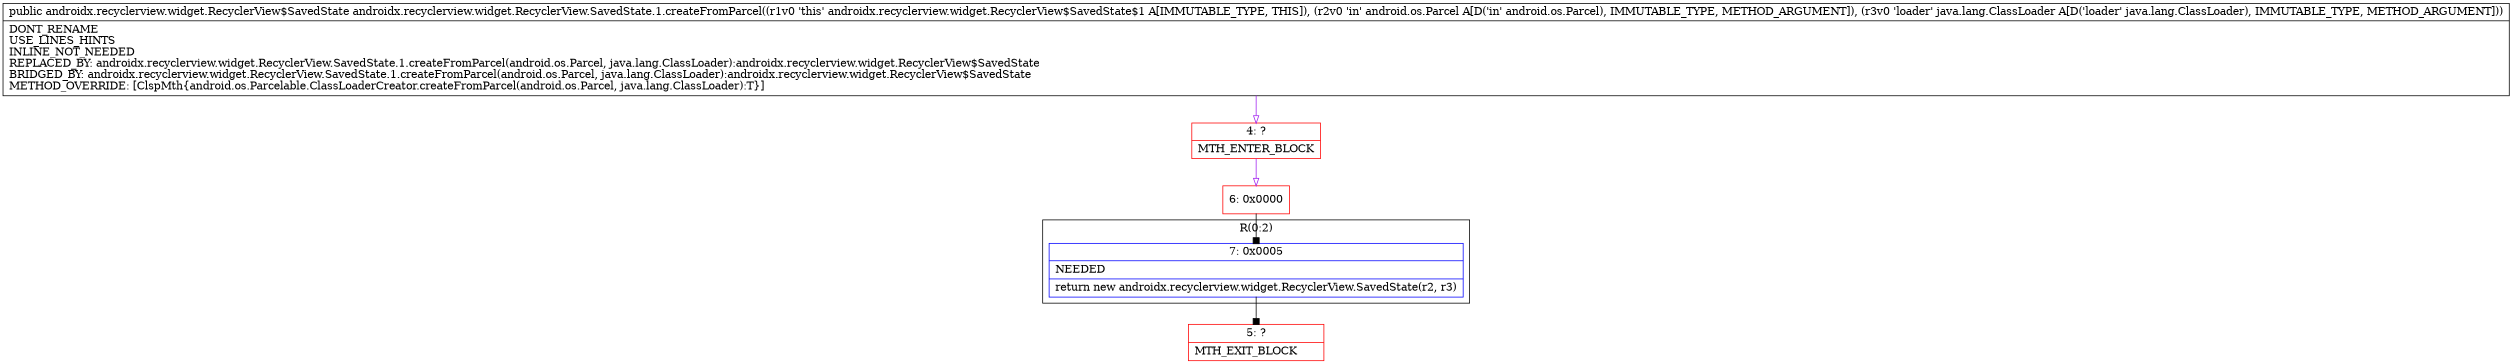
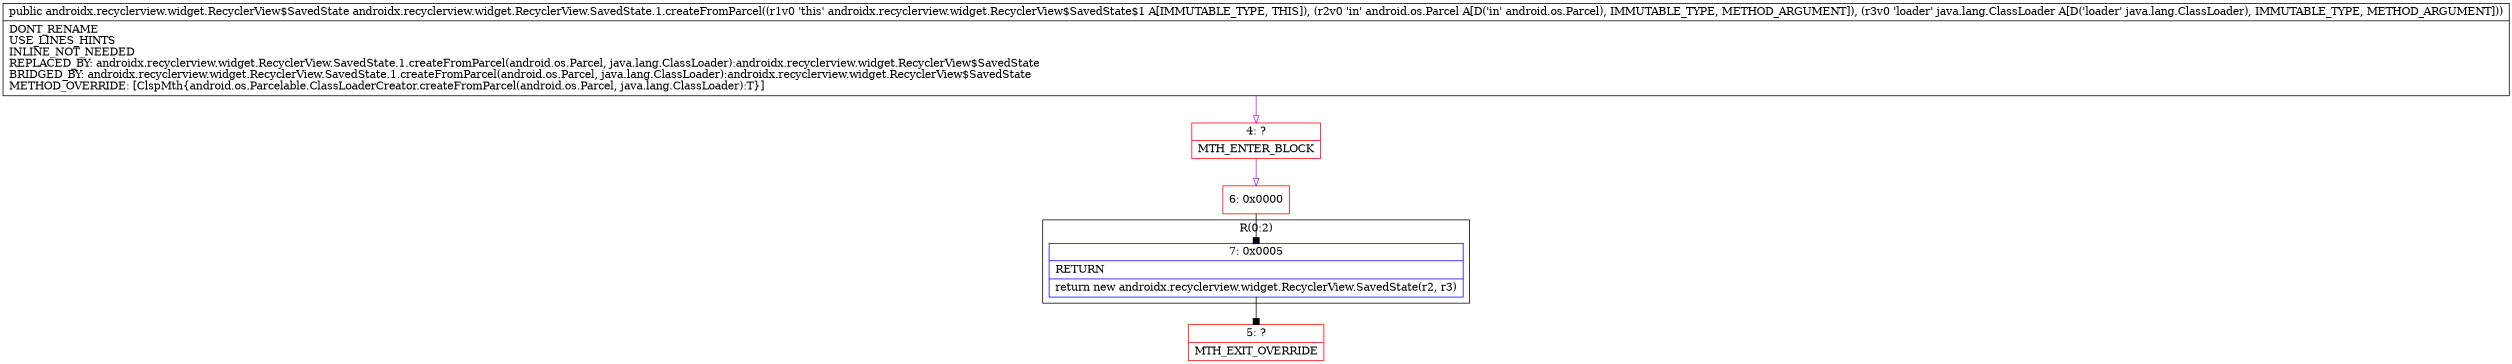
node "7: 0x0005": text "NEEDED" -> "RETURN"
node "5: ?": text "MTH_EXIT_BLOCK" -> "MTH_EXIT_OVERRIDE"
